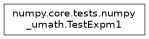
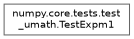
node "numpy.core.tests.numpy _umath.TestExpm1": label "numpy.core.tests.numpy _umath.TestExpm1" -> "numpy.core.tests.test _umath.TestExpm1"
